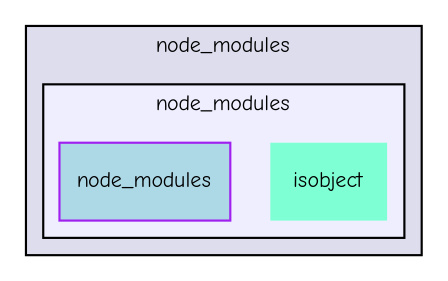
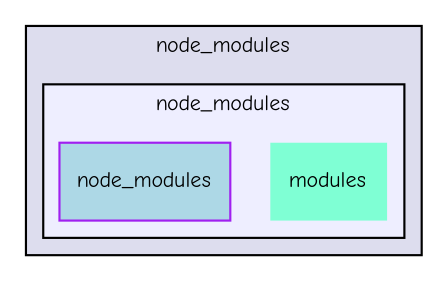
node "isobject": label "isobject" -> "modules"
